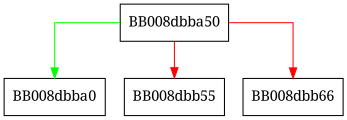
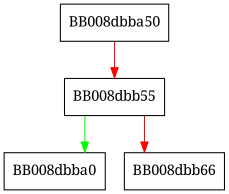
edge "BB008dbba50" -> "BB008dbba0": now "BB008dbb55" -> "BB008dbba0"
edge "BB008dbba50" -> "BB008dbb66": now "BB008dbb55" -> "BB008dbb66"
